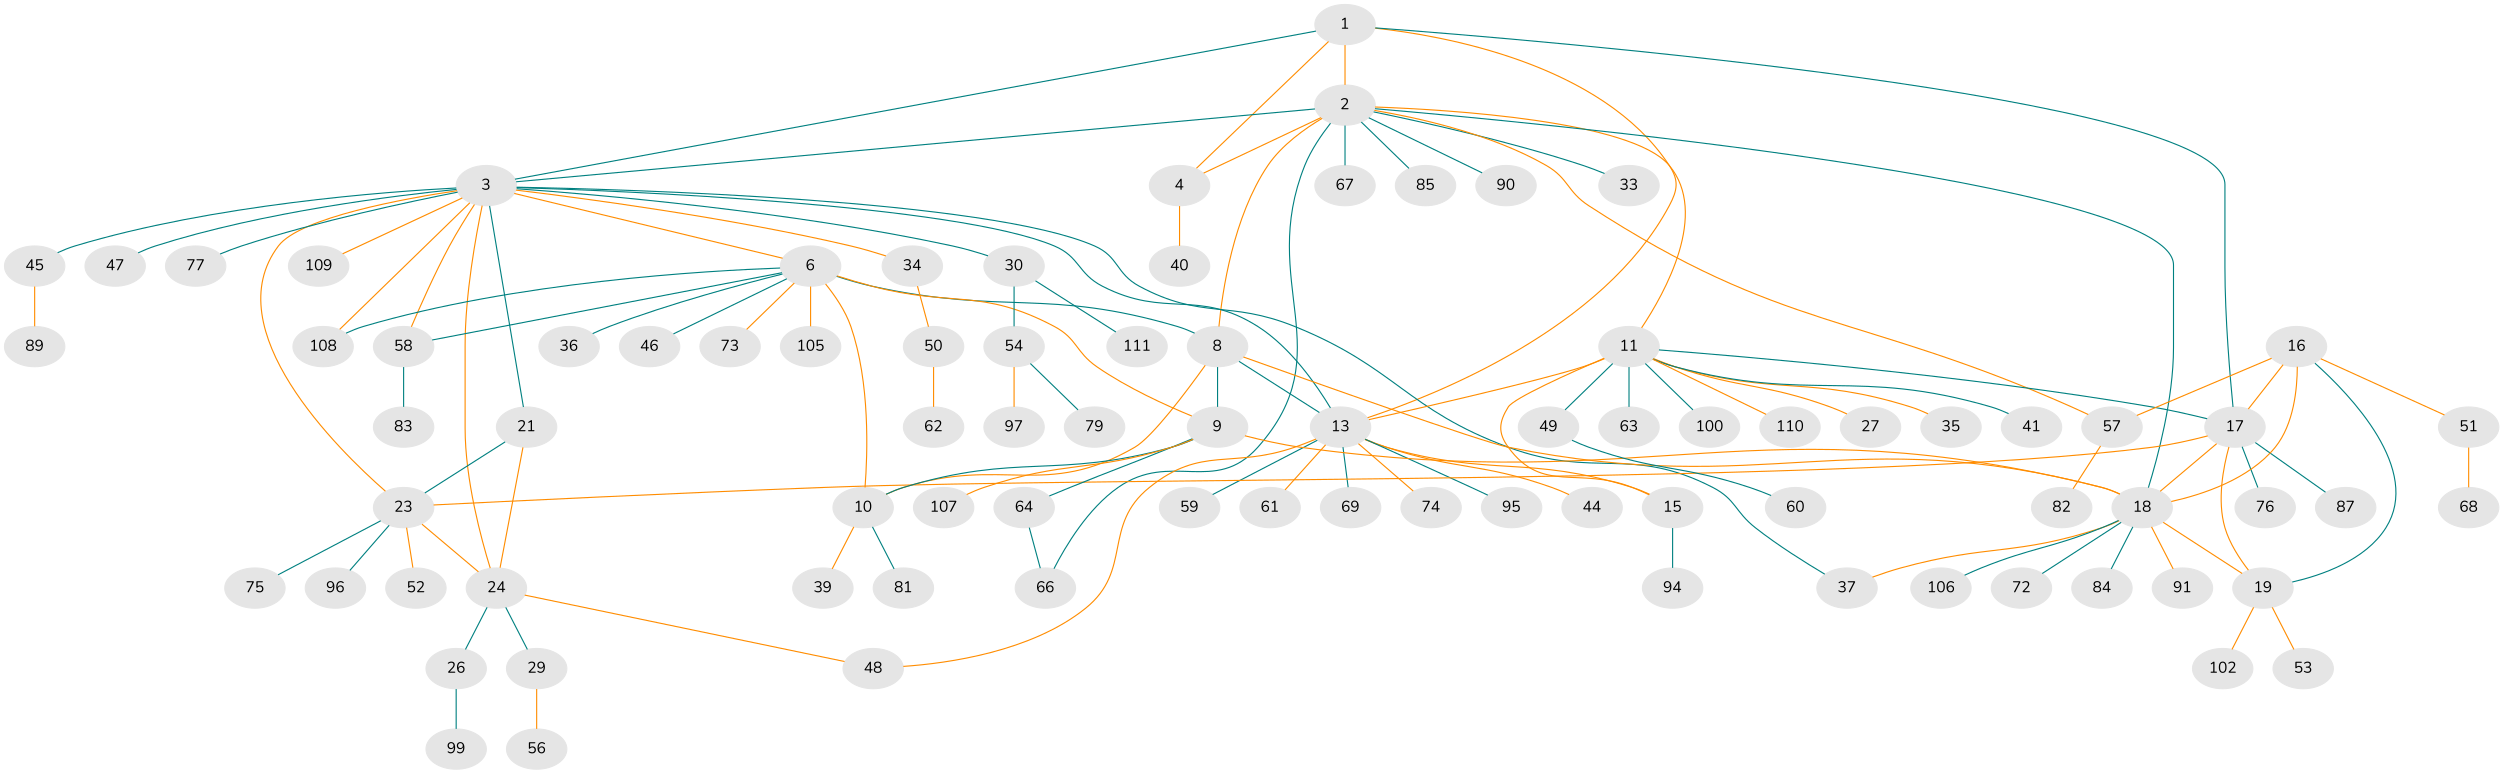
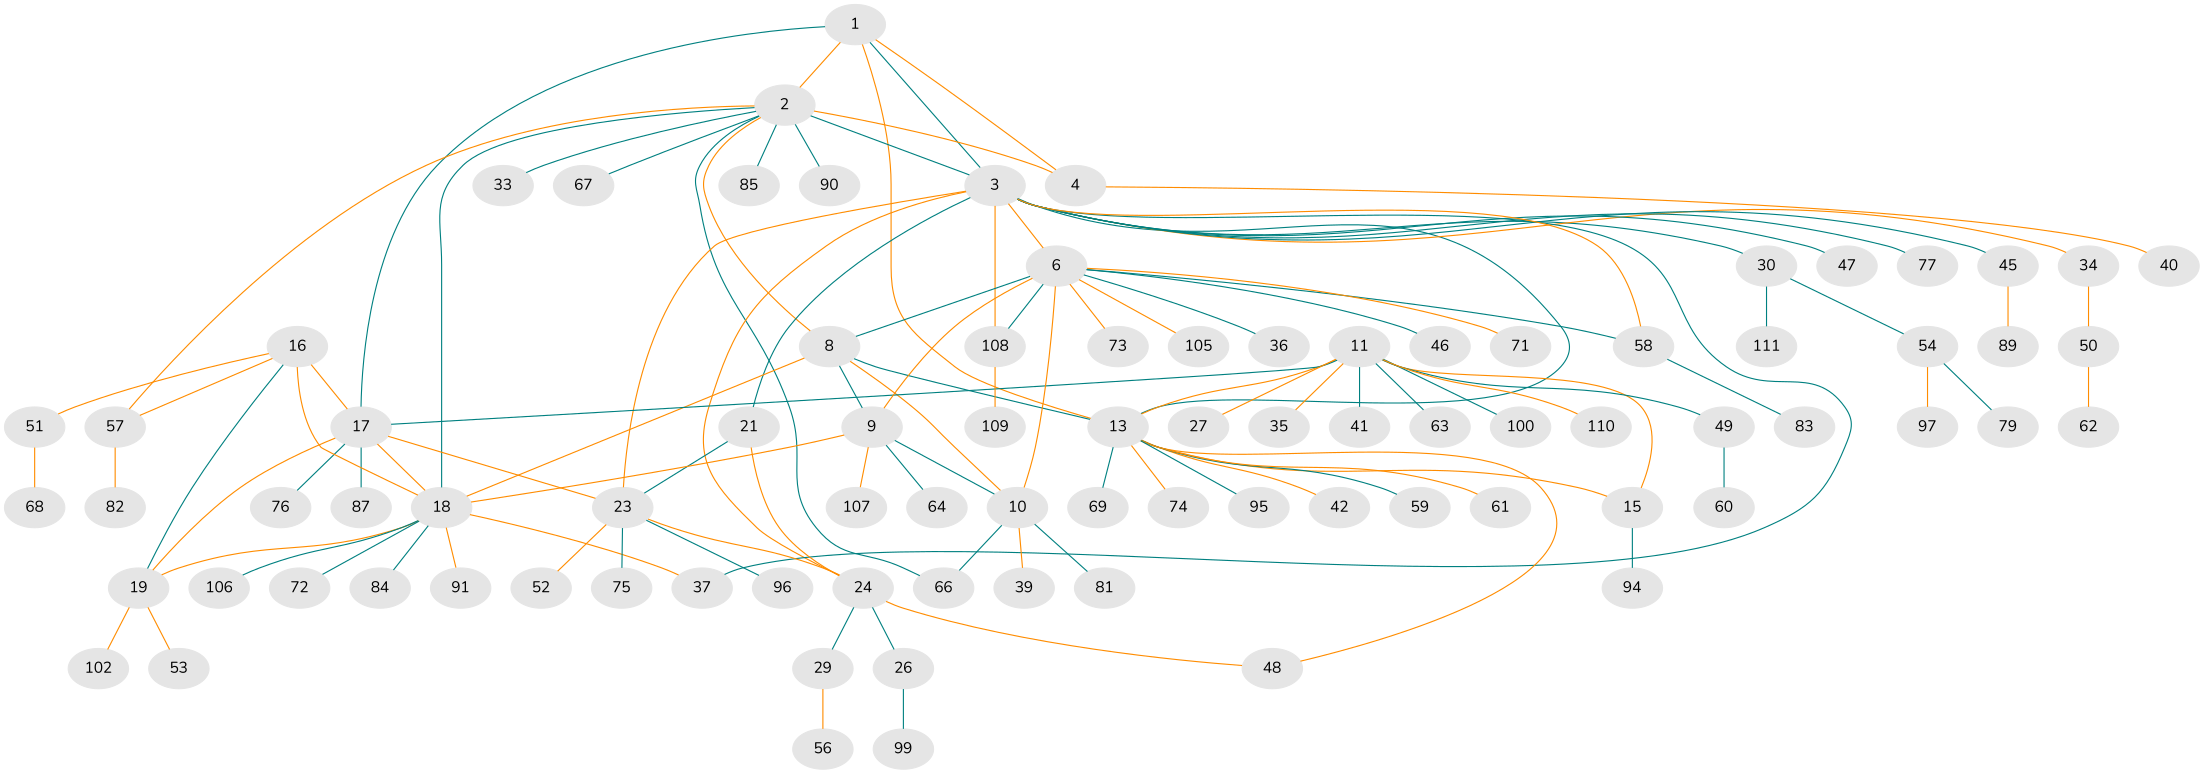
edge "2" -- "11": removed
edge "3" -- "109": now "108" -- "109"
node "71": added
node "44": label "44" -> "42"
edge "64" -- "66": now "10" -- "66"
